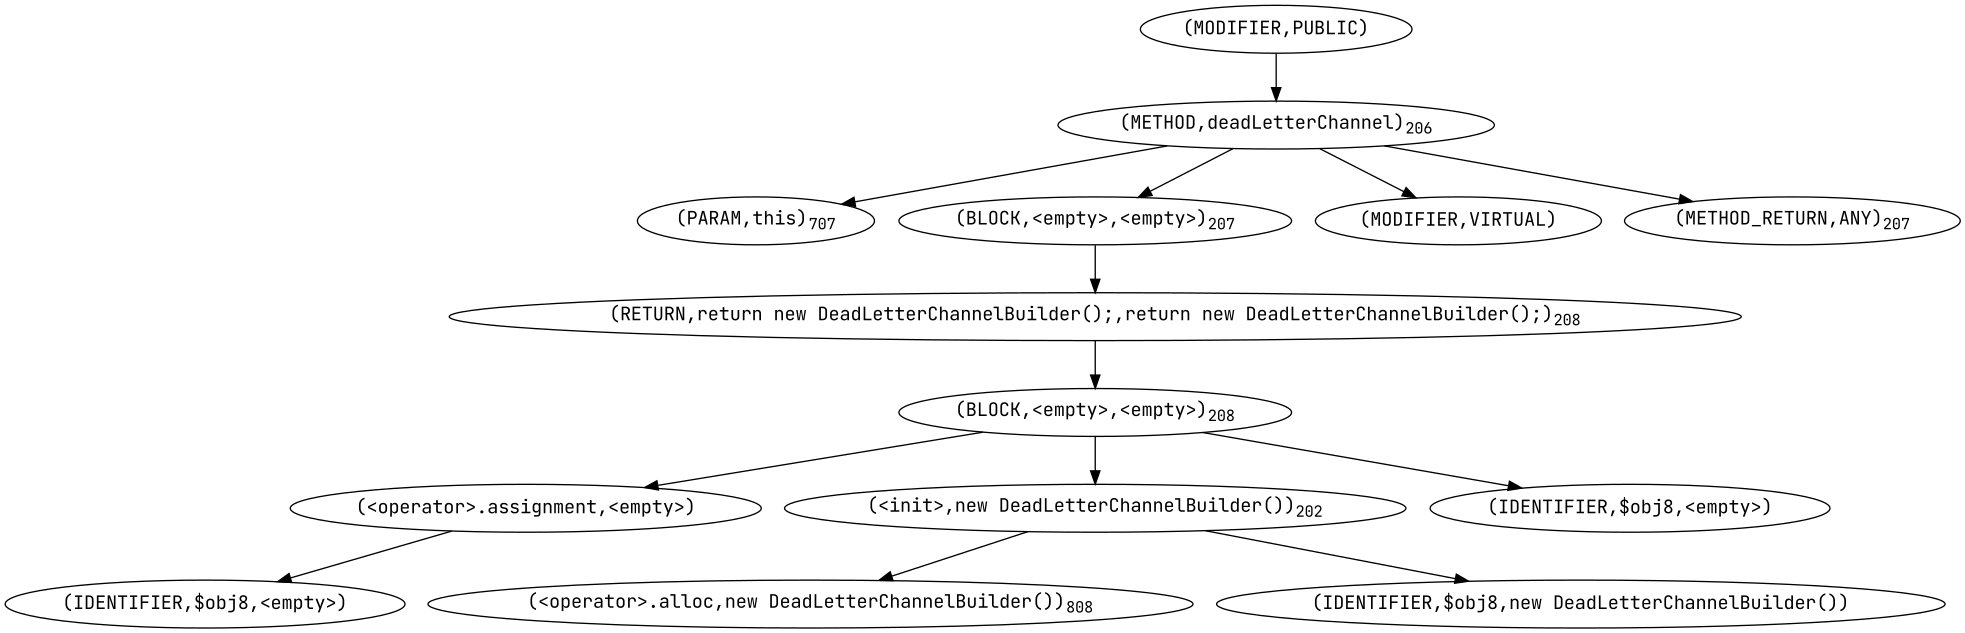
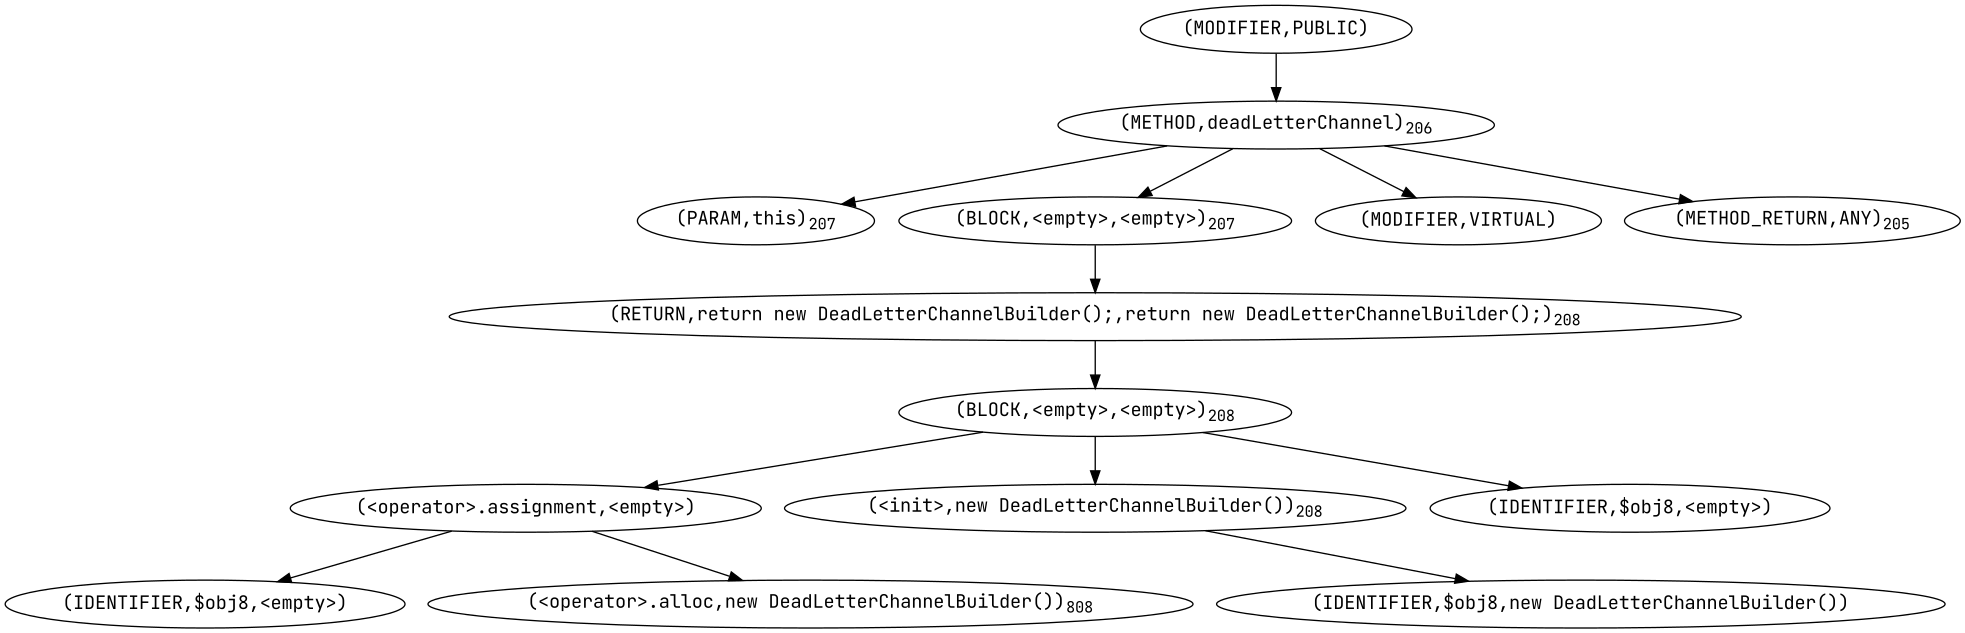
node "(PARAM,this)": text "707" -> "207"
node "(METHOD_RETURN,ANY)": text "207" -> "205"
node "(<init>,new DeadLetterChannelBuilder())": text "202" -> "208"
edge "(<init>,new DeadLetterChannelBuilder())" -> "(<operator>.alloc,new DeadLetterChannelBuilder())": now "(<operator>.assignment,<empty>)" -> "(<operator>.alloc,new DeadLetterChannelBuilder())"
